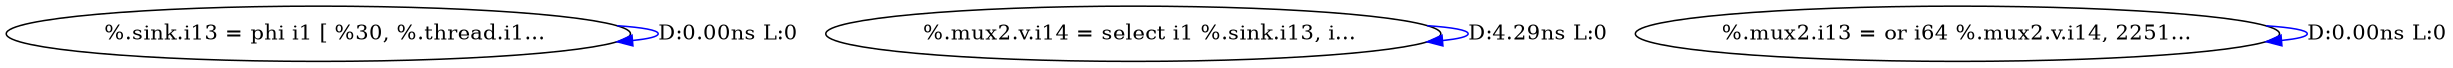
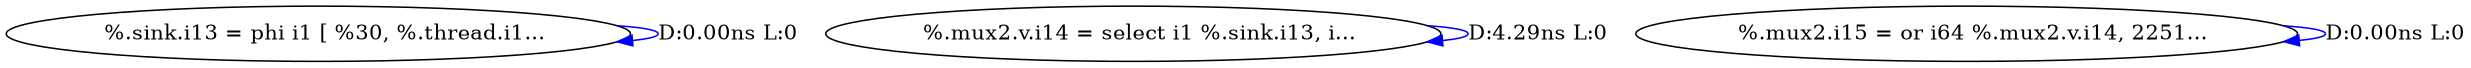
node "%.mux2.i13 = or i64 %.mux2.v.i14, 2251...": label "%.mux2.i13 = or i64 %.mux2.v.i14, 2251..." -> "%.mux2.i15 = or i64 %.mux2.v.i14, 2251..."
